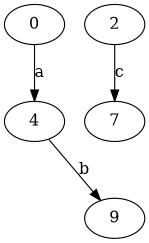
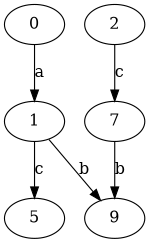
node "4": label "4" -> "1"
edge "7" -> "9": added, label "b"
node "5": added
